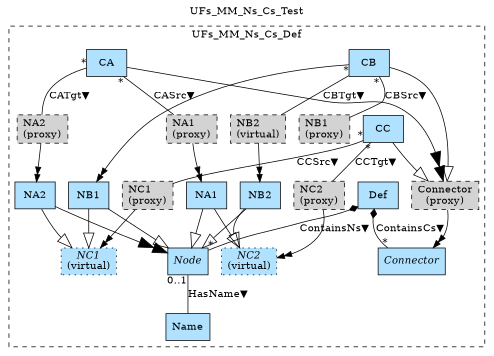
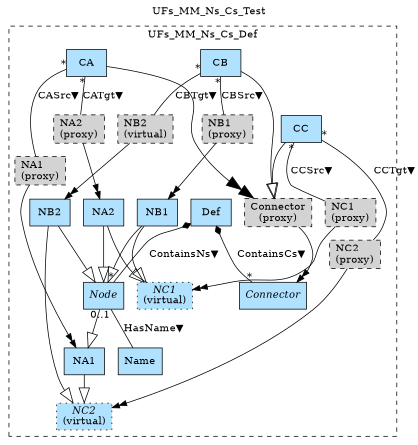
edge "CB" -> "NB1": now "NB1 (proxy)" -> "NB1"
edge "NA1" -> "Node": reversed
edge "NA2" -> "Node": arrowhead normalnormal -> onormal
